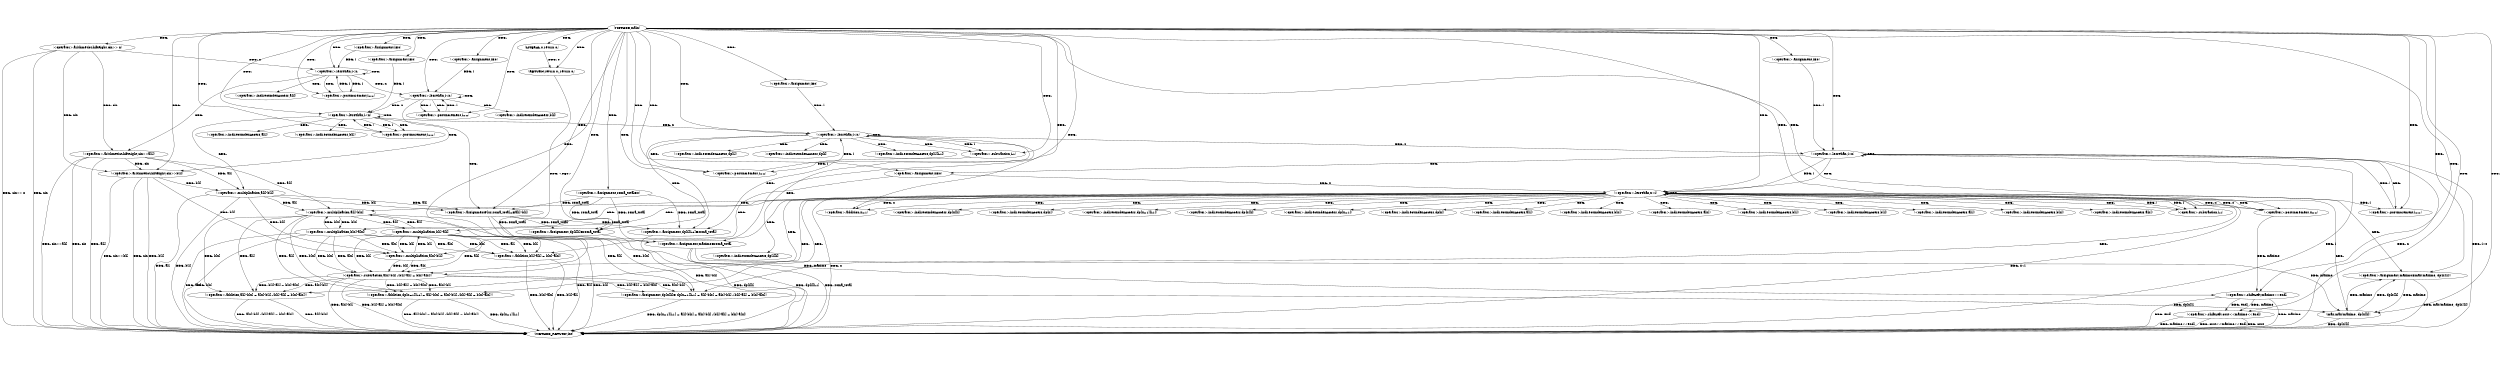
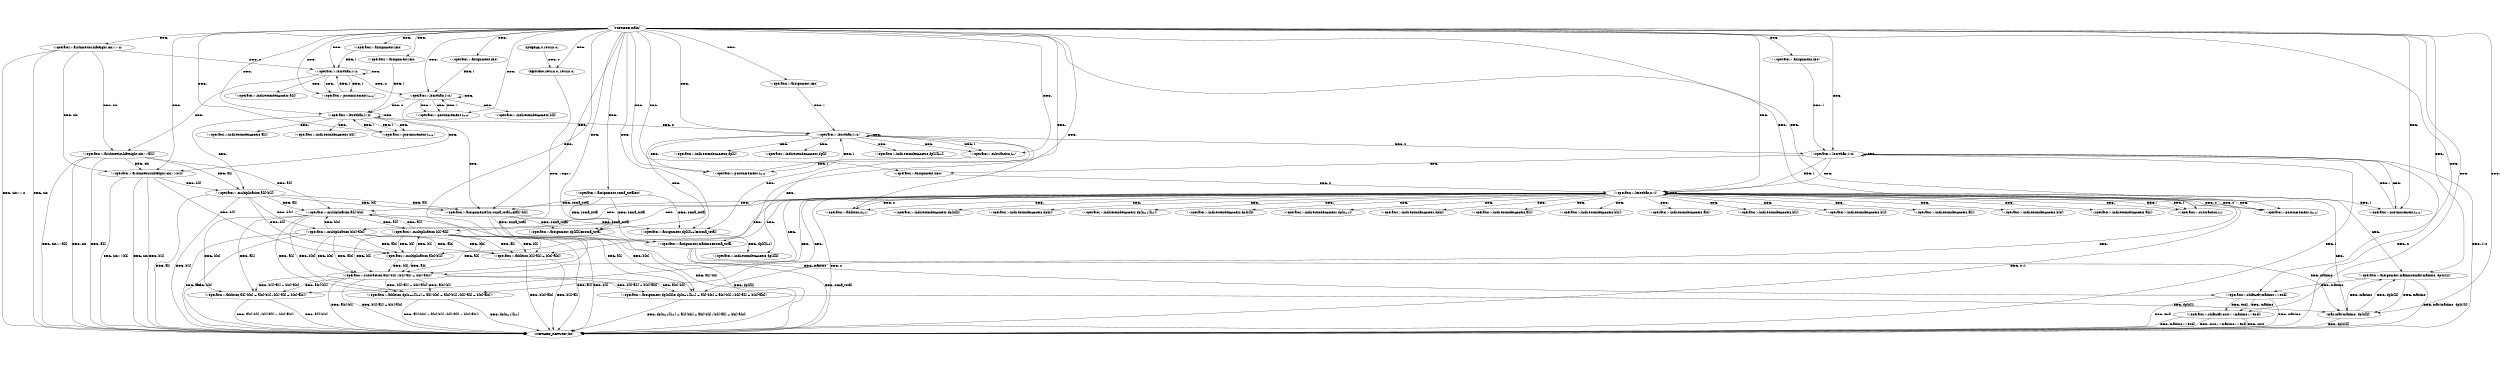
edge "(METHOD,main)" -> "(LITERAL,0,return 0;)": removed, label "DDG:"
edge "(METHOD,main)" -> "(<operator>.assignment,dp[i][i-1]=soma_total)": label "CDG: " -> "DDG: "
edge "(<operator>.multiplication,a[i]*b[x])" -> "(<operator>.multiplication,b[x]*a[x])": now "(<operator>.multiplication,a[i]*b[i])" -> "(<operator>.multiplication,b[x]*a[x])"
edge "(<operator>.assignment,x=0)" -> "(<operator>.multiplication,a[x]*b[i])": now "(<operator>.lessThan,x<i)" -> "(<operator>.multiplication,a[x]*b[i])"
edge "(<operator>.postIncrement,x++)" -> "(<operator>.shiftLeft,maximo<<endl)": now "(<operator>.assignment,maximo=max(maximo, dp[x][i]))" -> "(<operator>.shiftLeft,maximo<<endl)"
edge "(<operator>.assignment,dp[i][i-1]=soma_total)" -> "(METHOD_RETURN,int)": now "(<operator>.assignment,dp[i][i-1]=soma_total)" -> "(<operator>.indirectIndexAccess,dp[i][i])"
